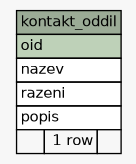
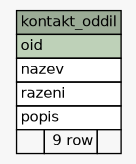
node "kontakt_oddil": text "1 row" -> "9 row"
